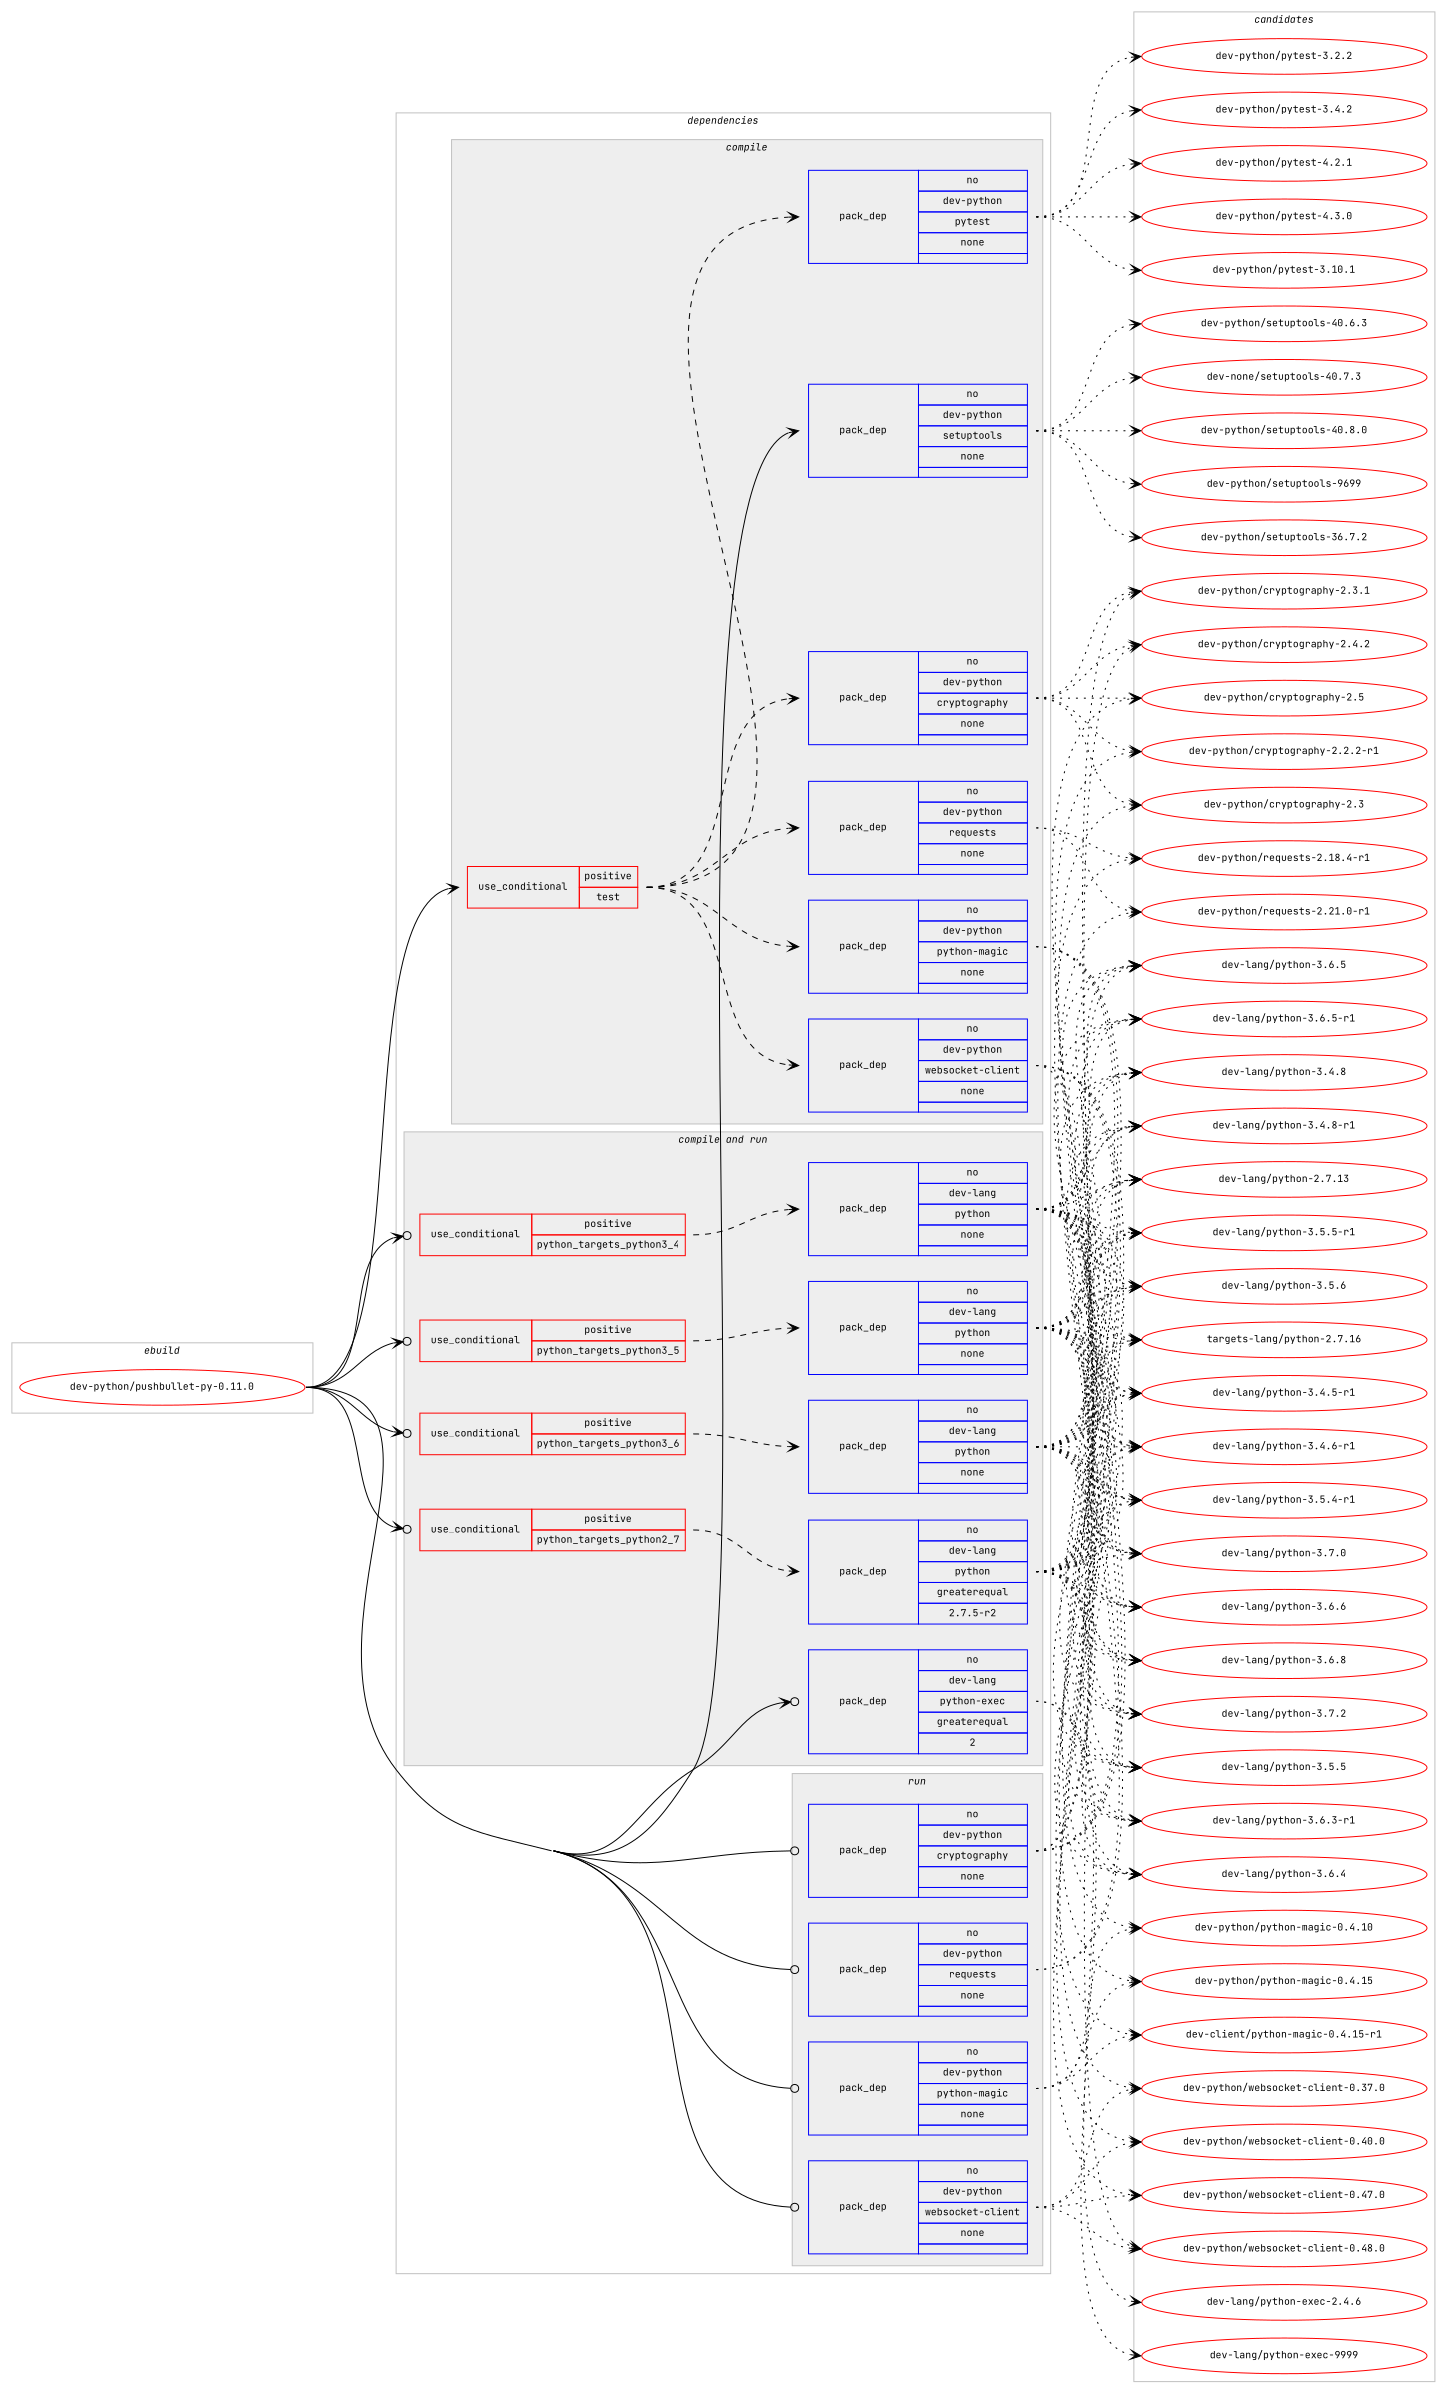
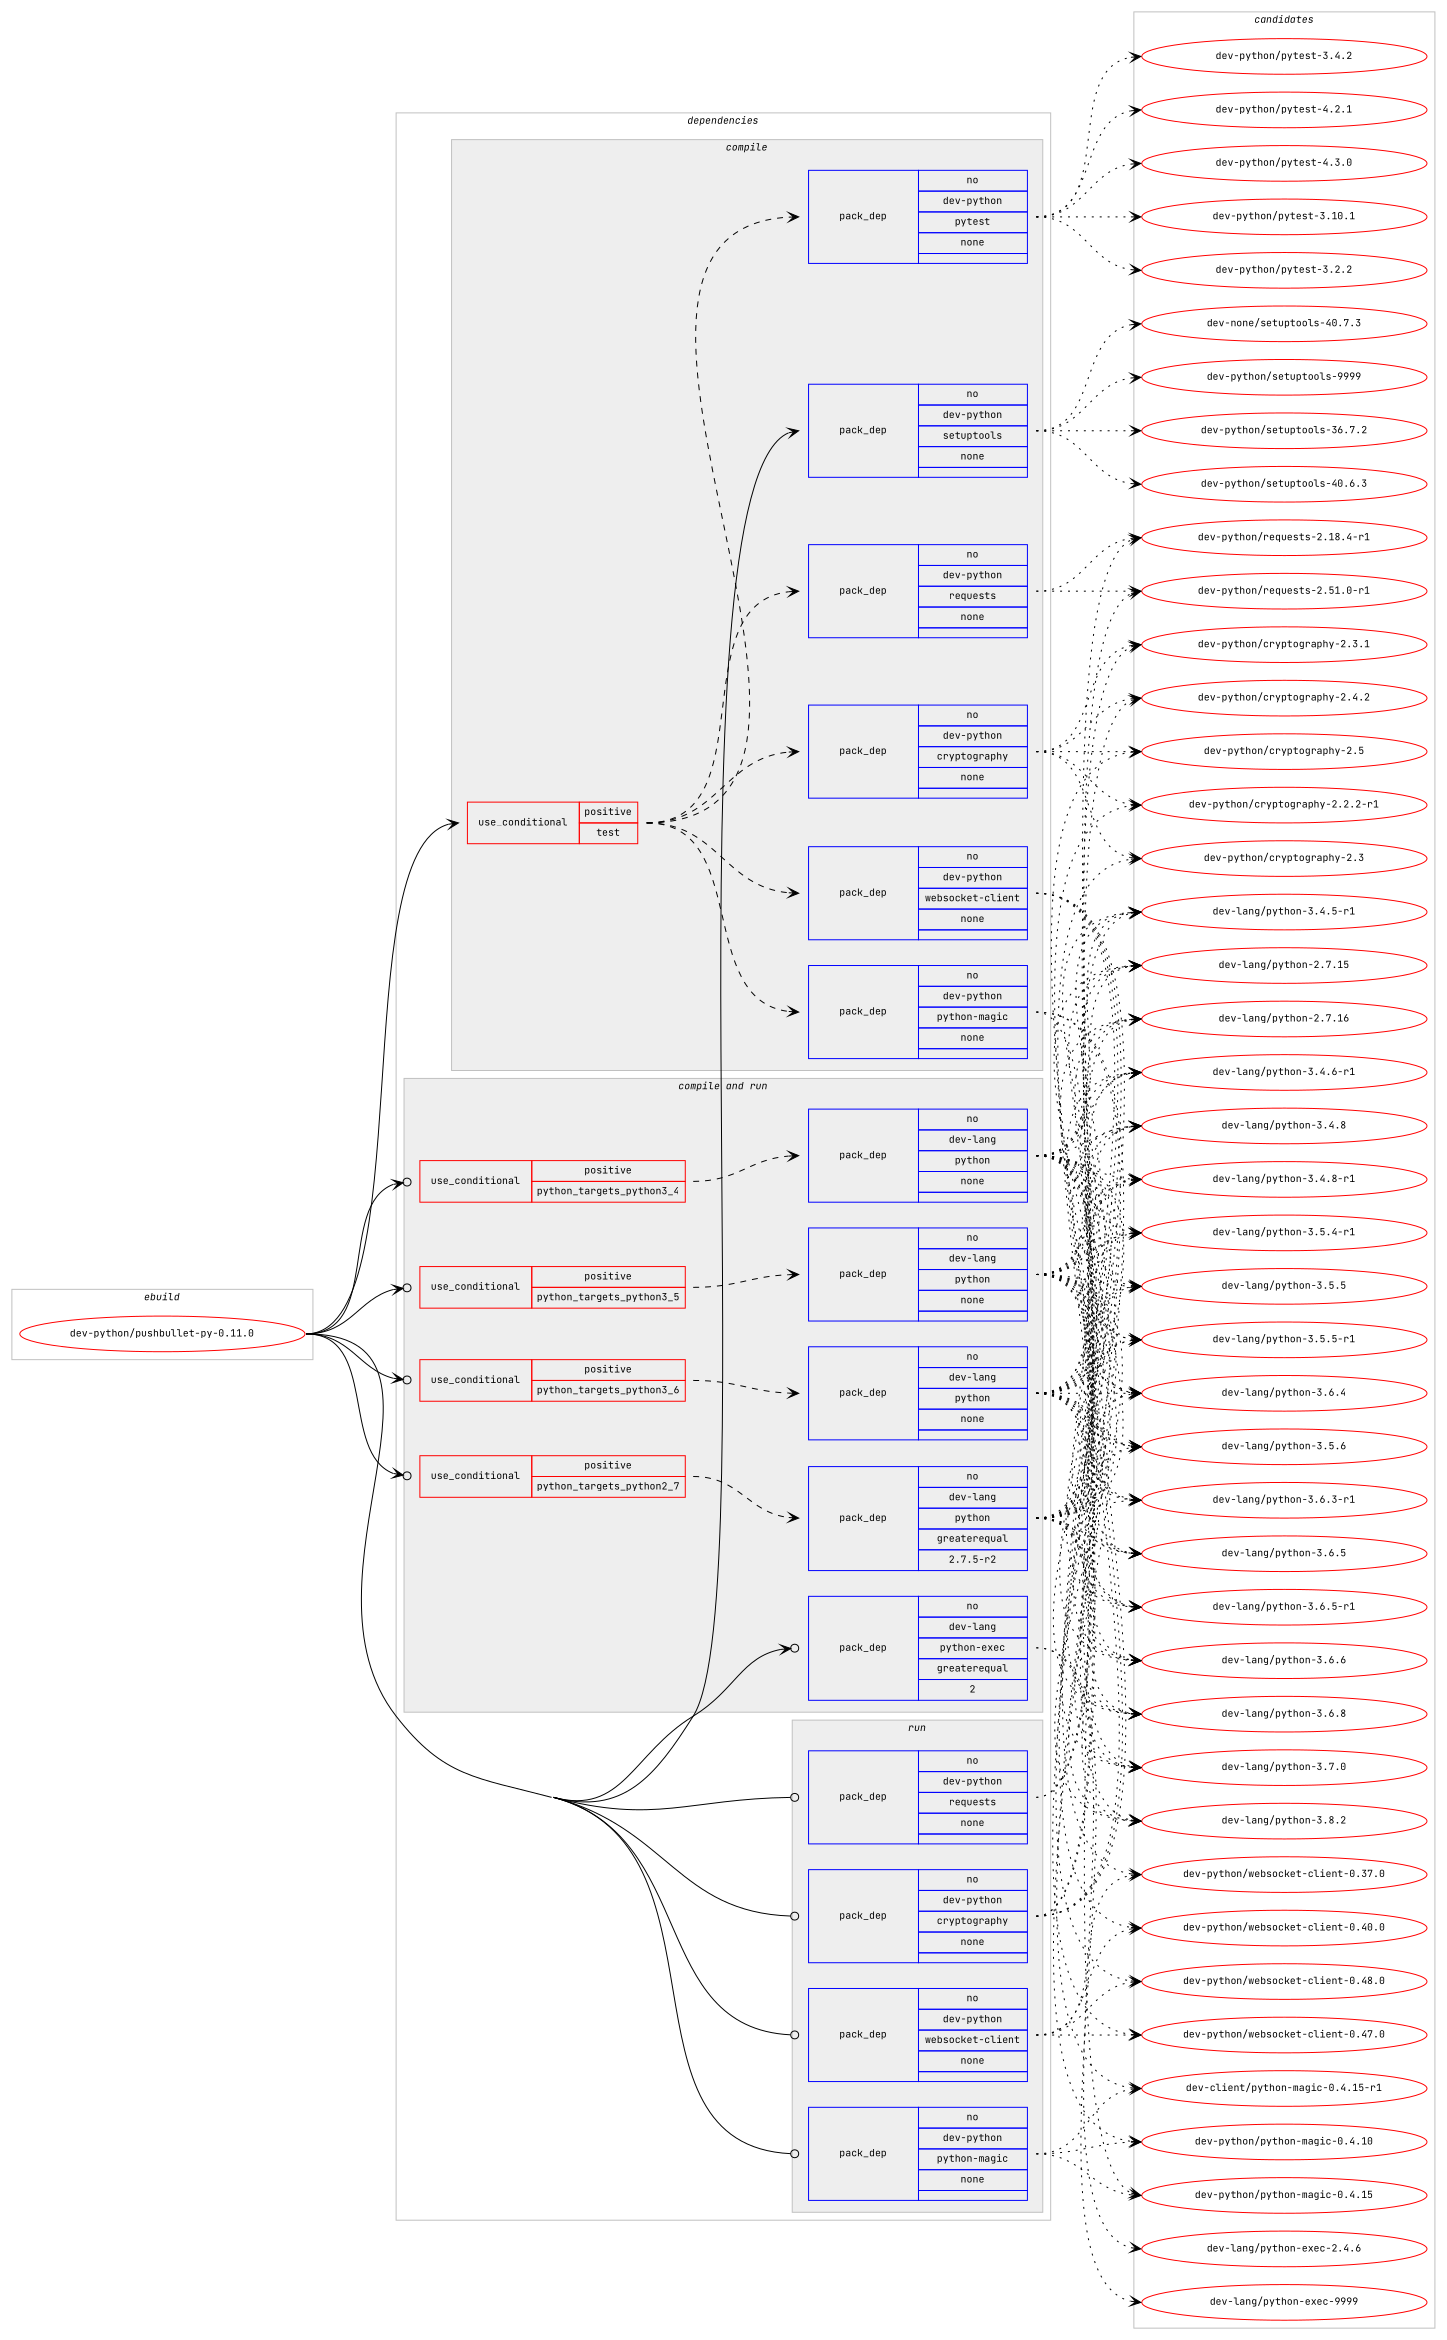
node "dev-python/setuptools-40.8.0": removed
node "dev-python/setuptools-9699": label "dev-python/setuptools-9699" -> "dev-python/setuptools-9999"
node "dev-python/requests-2.21.0-r1": label "dev-python/requests-2.21.0-r1" -> "dev-python/requests-2.51.0-r1"
node "dev-lang/python-2.7.13": label "dev-lang/python-2.7.13" -> "dev-lang/python-2.7.15"
node "targets-lang/python-2.7.16": label "targets-lang/python-2.7.16" -> "dev-lang/python-2.7.16"
node "dev-lang/python-3.7.2": label "dev-lang/python-3.7.2" -> "dev-lang/python-3.8.2"
